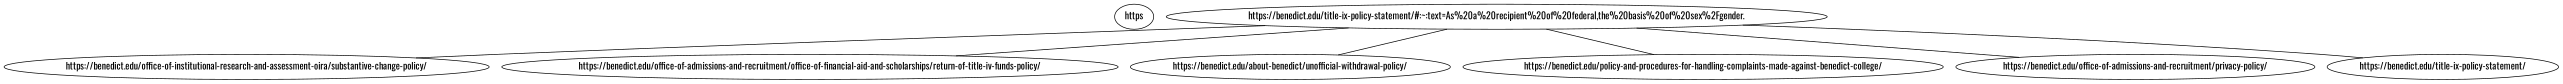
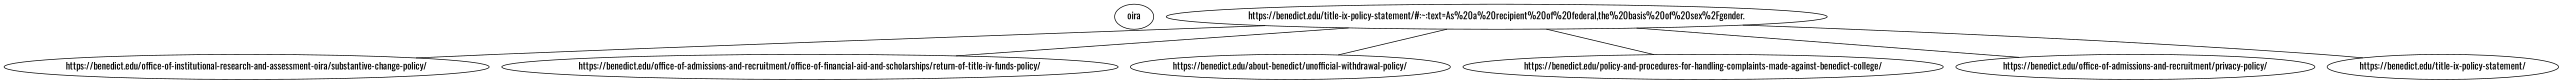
node "https": label "https" -> "oira"
